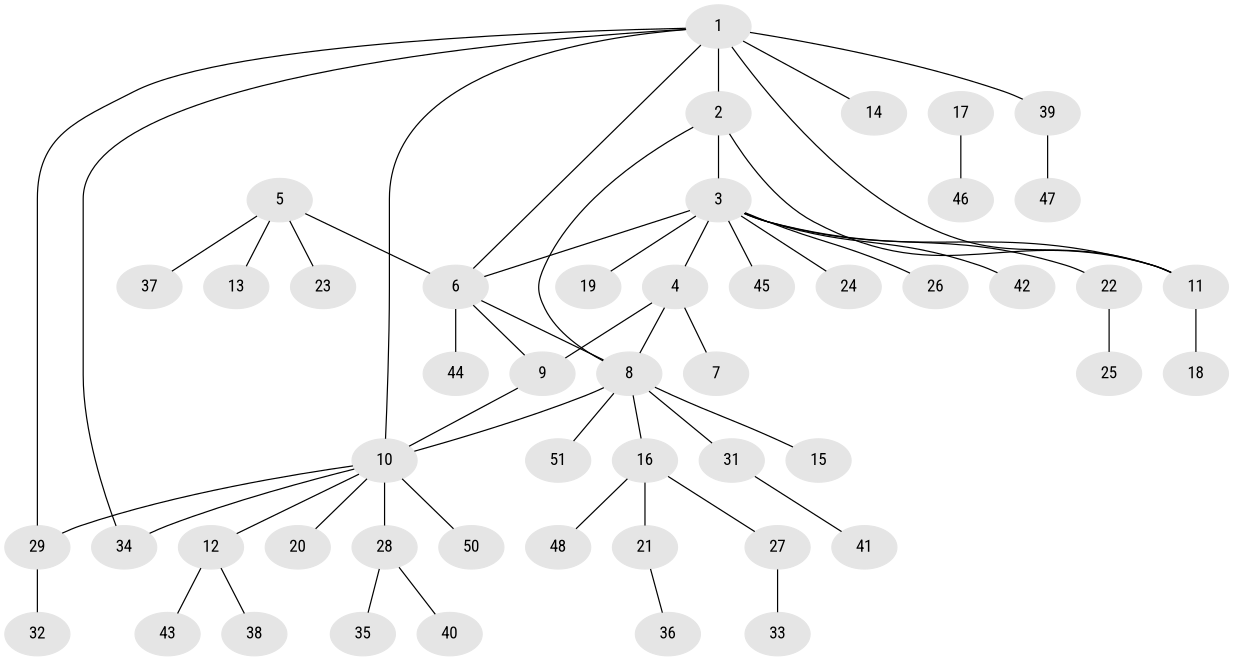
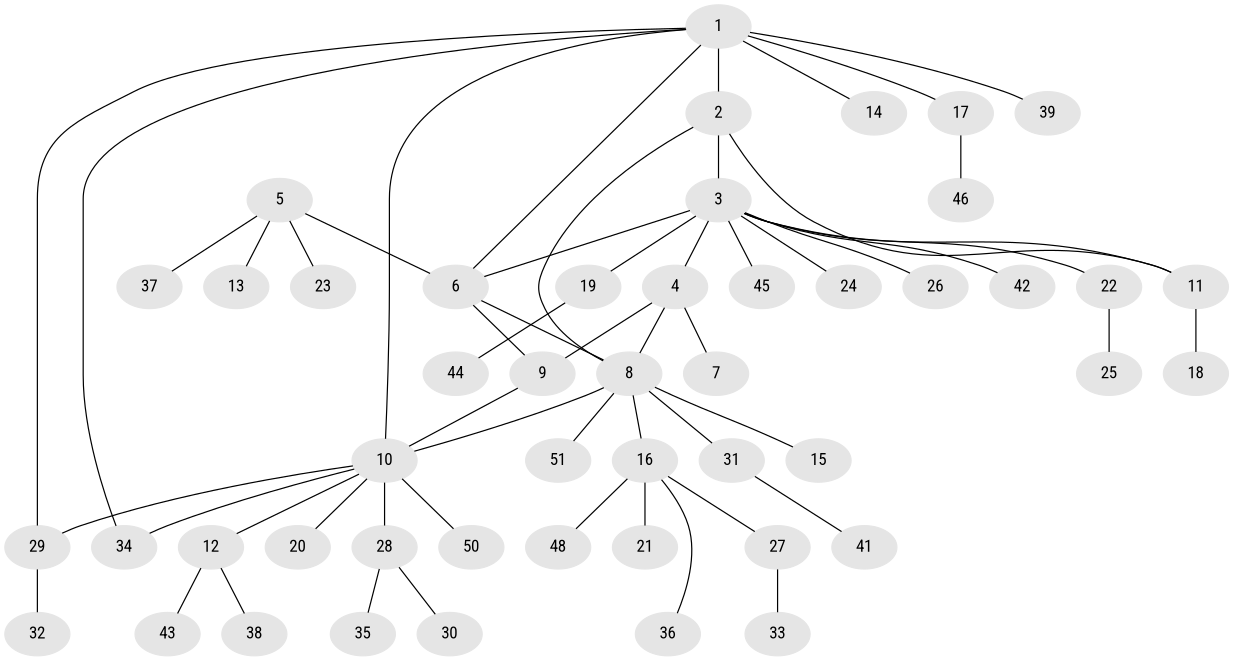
node "47": removed
edge "1" -- "11": now "1" -- "17"
edge "6" -- "44": now "19" -- "44"
edge "21" -- "36": now "16" -- "36"
node "40": label "40" -> "30"
